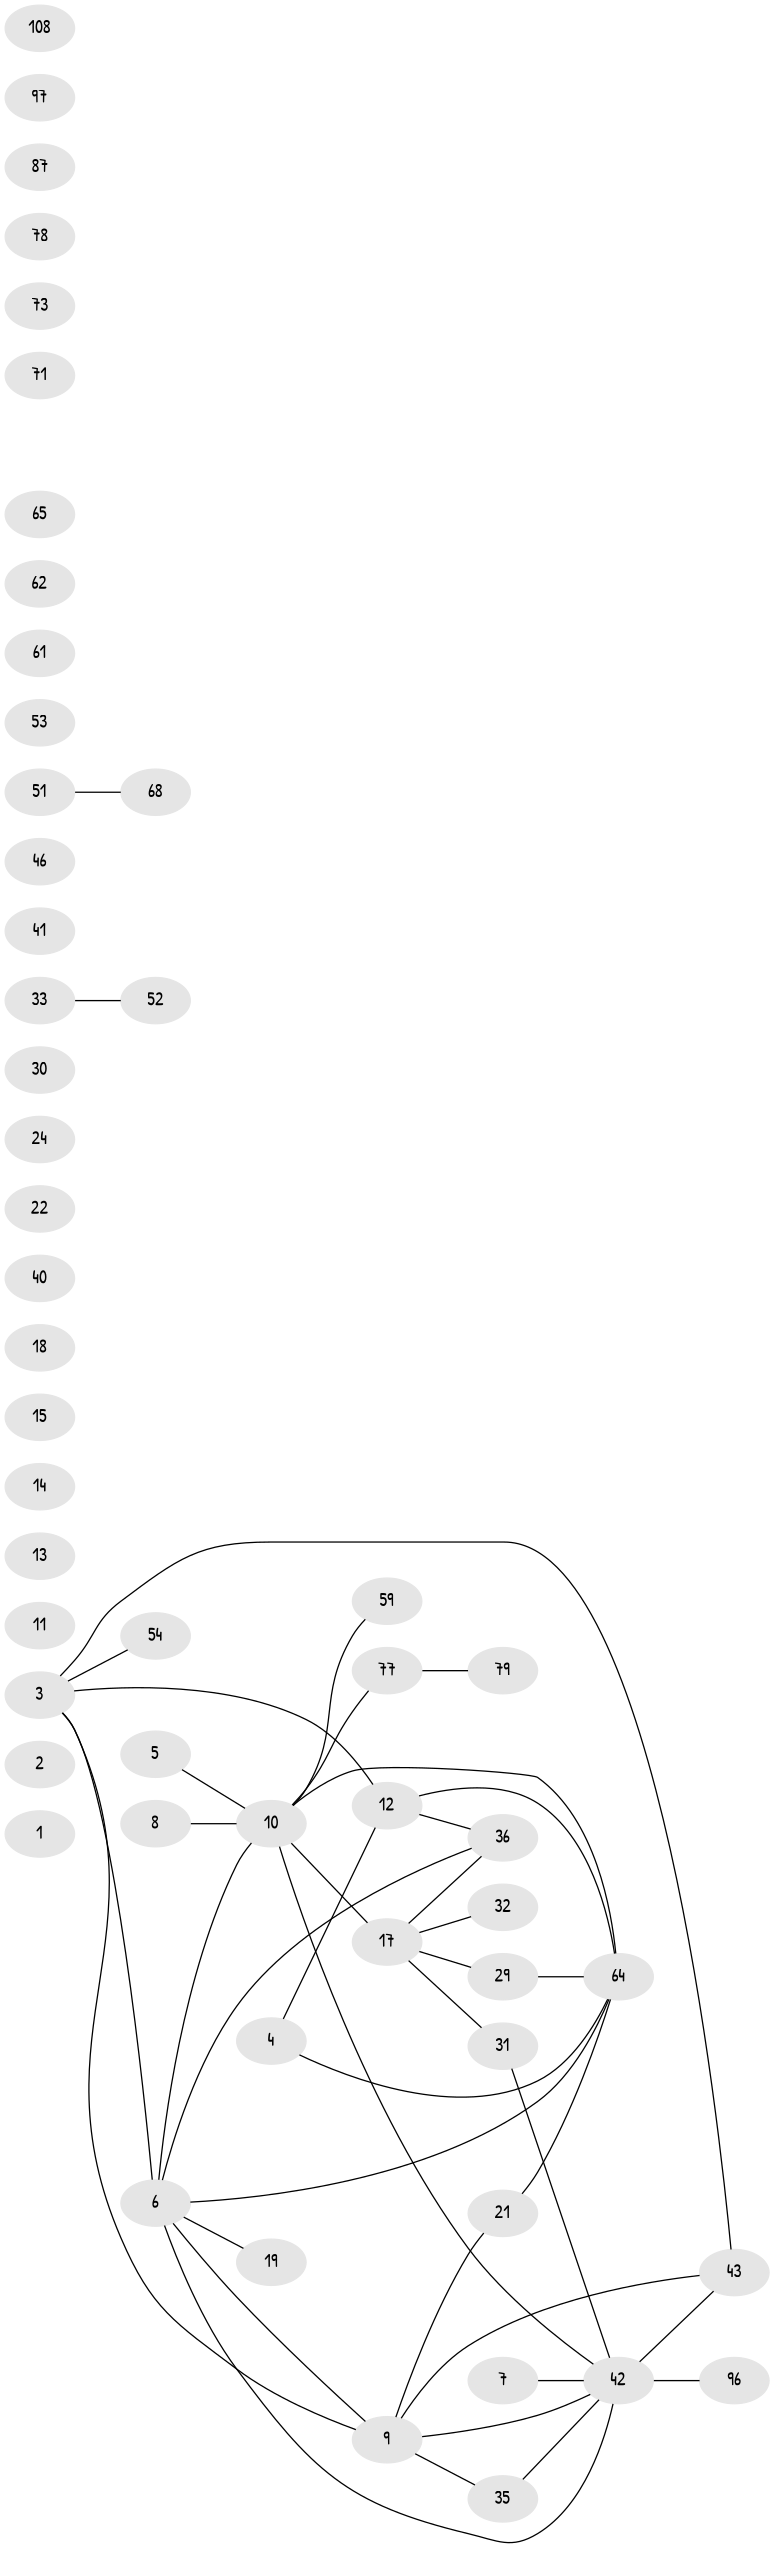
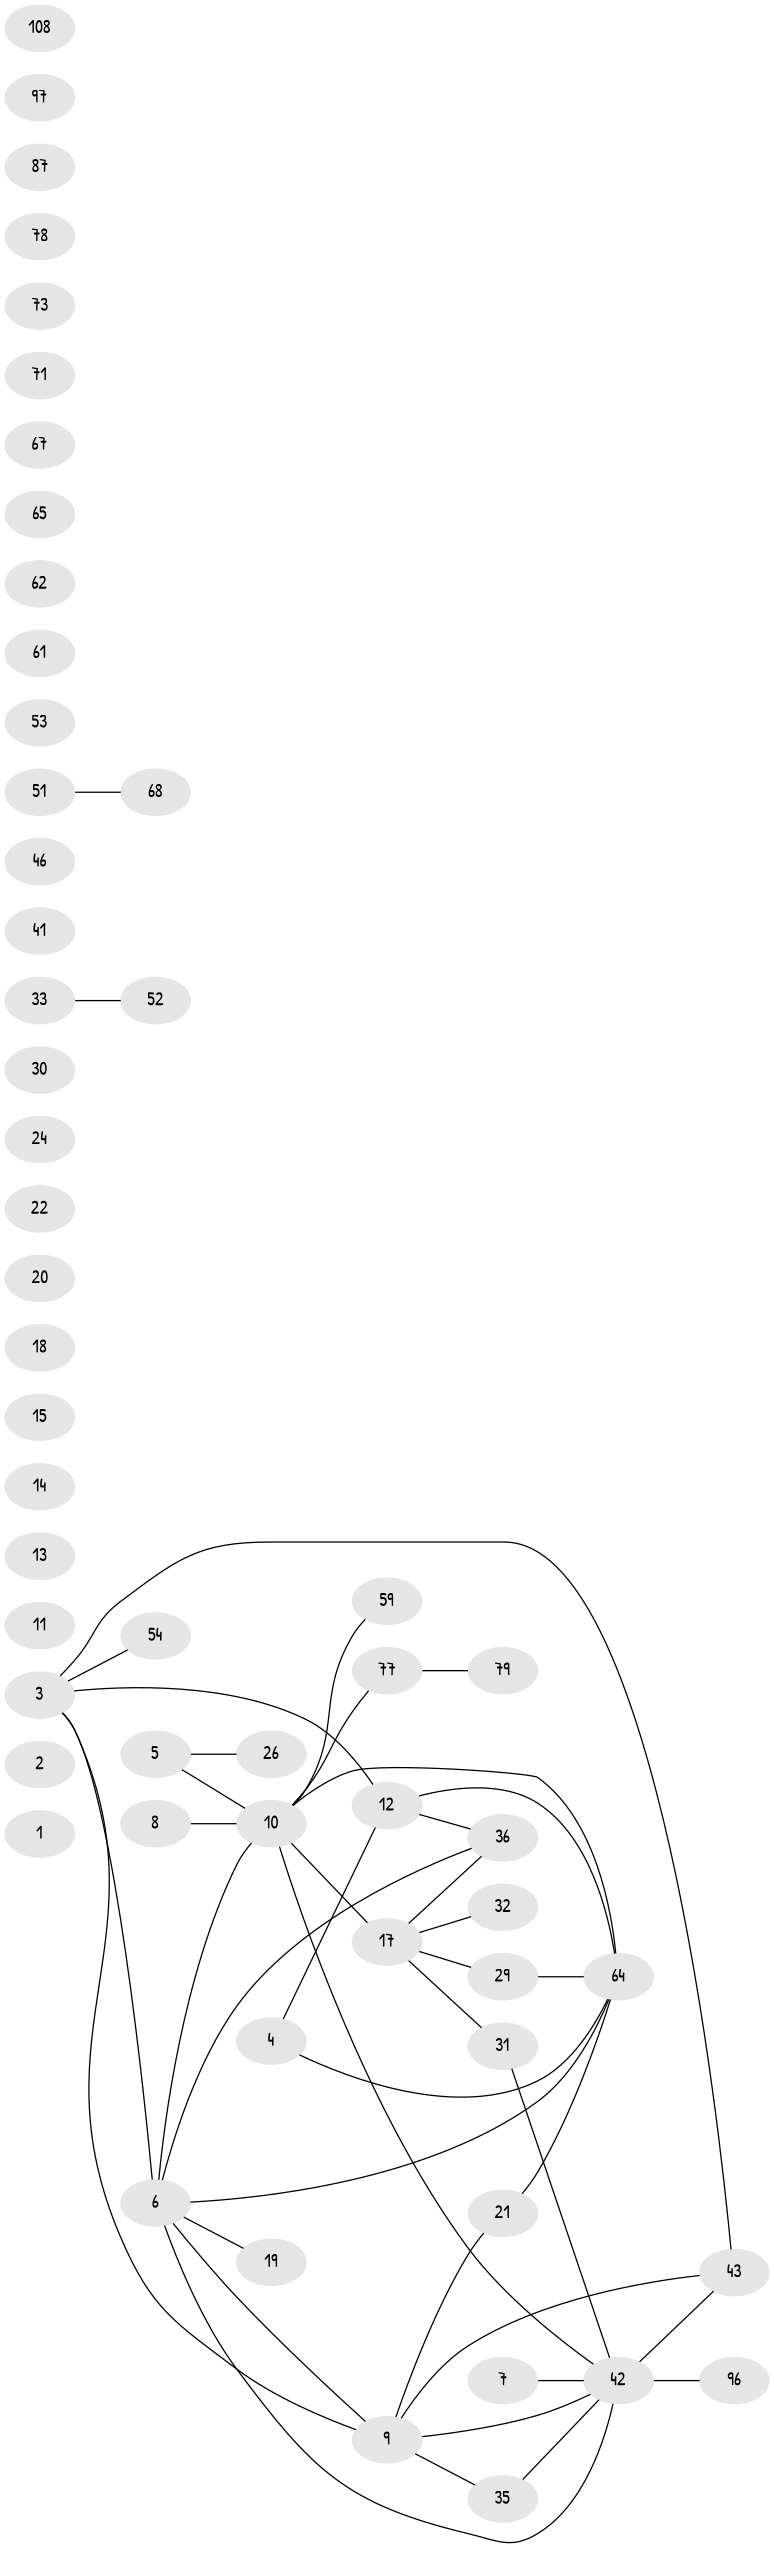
node "67": added
node "40": label "40" -> "20"
node "26": added
